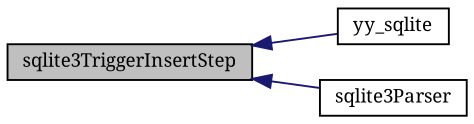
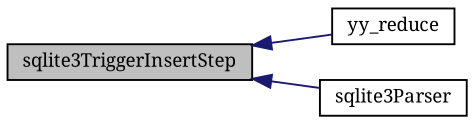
node "yy_sqlite": label "yy_sqlite" -> "yy_reduce"
